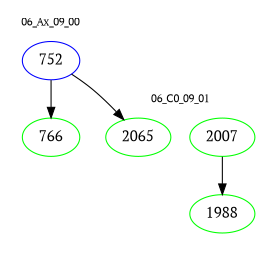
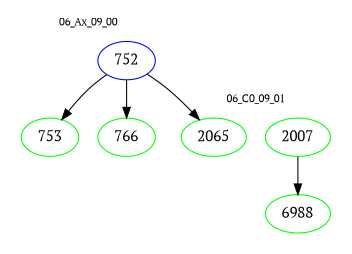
node "753": added
node "1988": label "1988" -> "6988"
